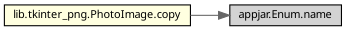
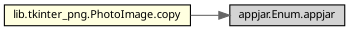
node "appjar.Enum.name": label "appjar.Enum.name" -> "appjar.Enum.appjar"
